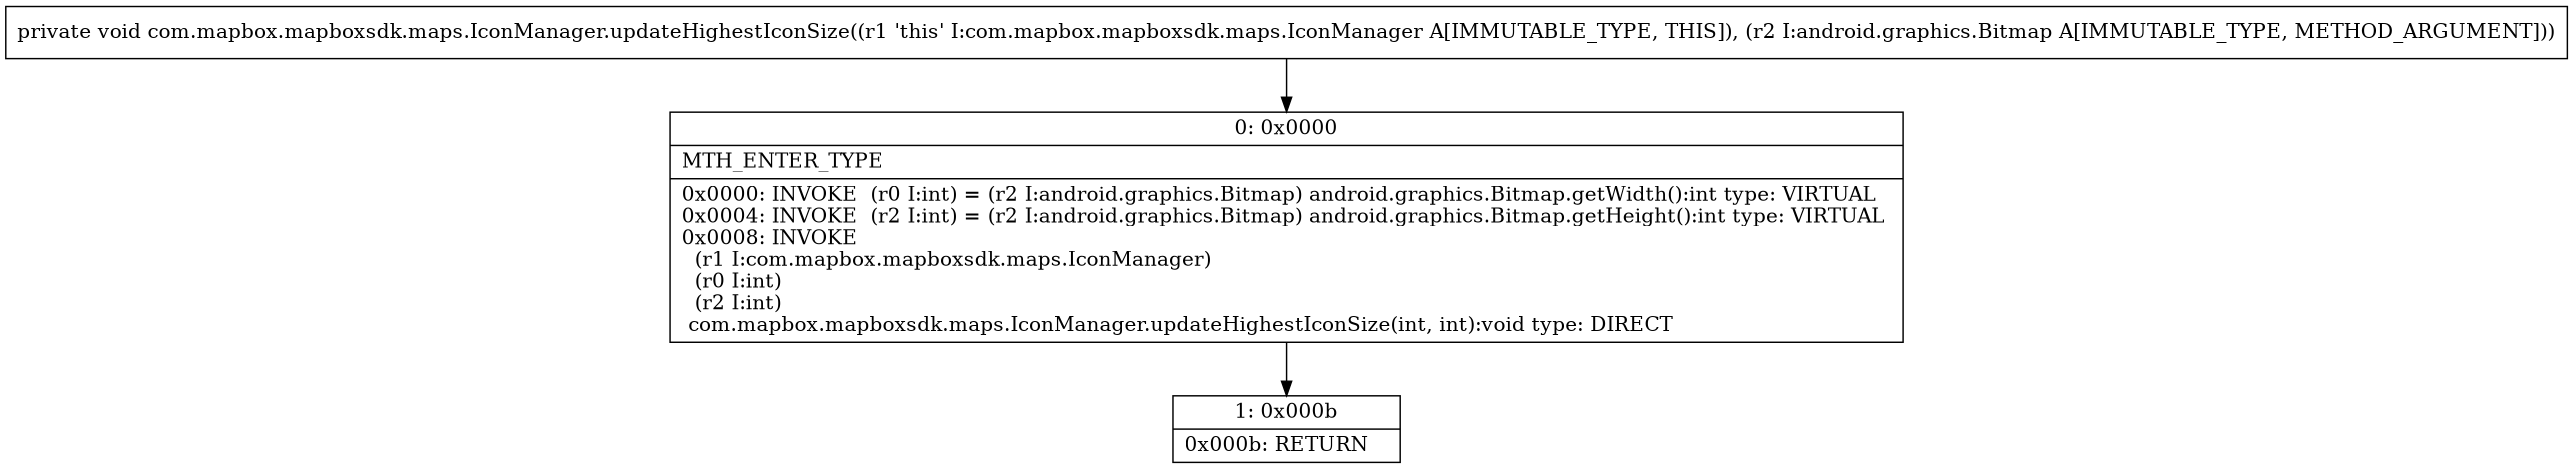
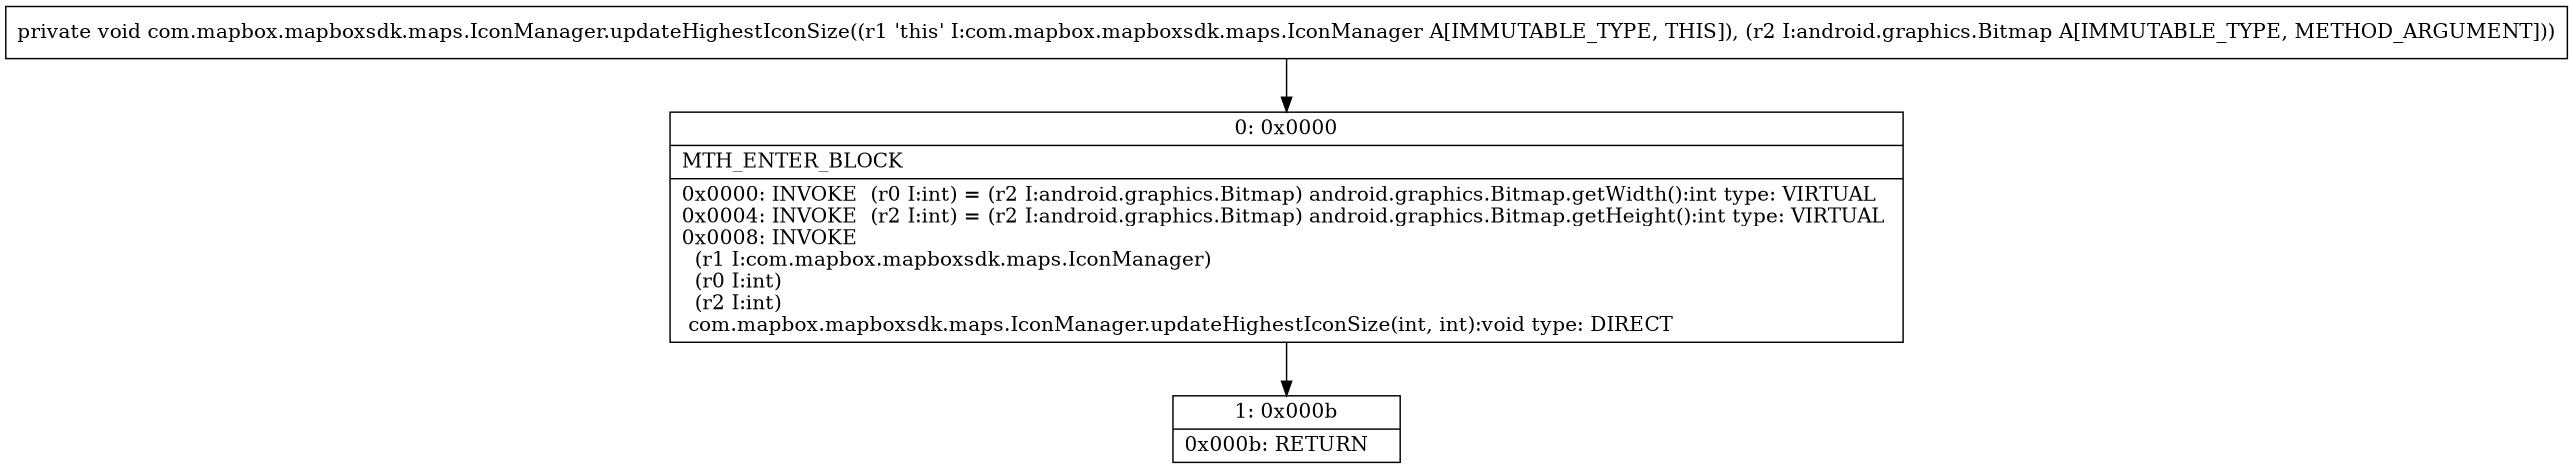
node "0: 0x0000": text "MTH_ENTER_TYPE" -> "MTH_ENTER_BLOCK"
